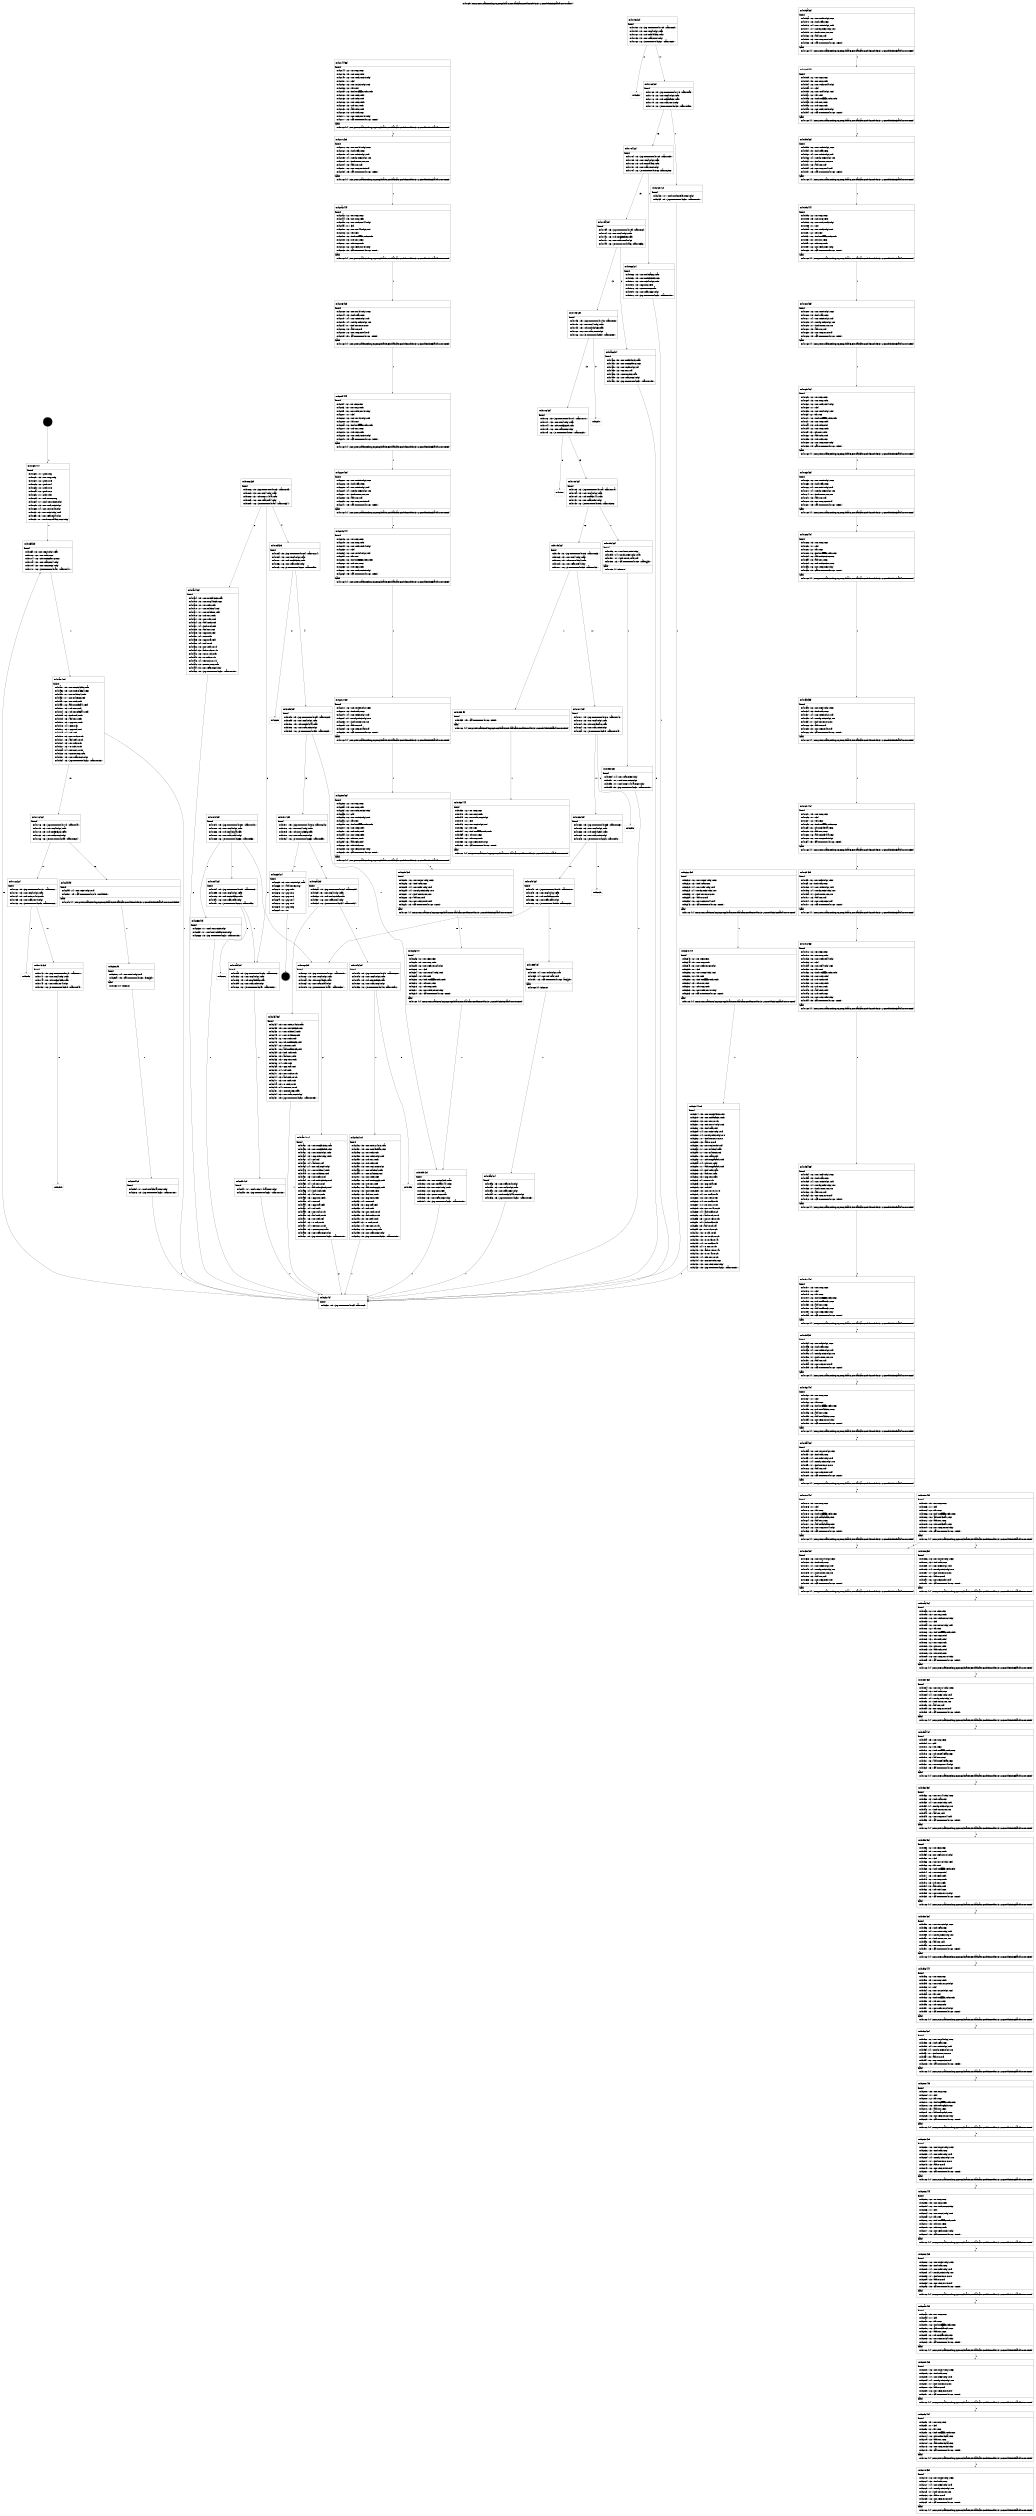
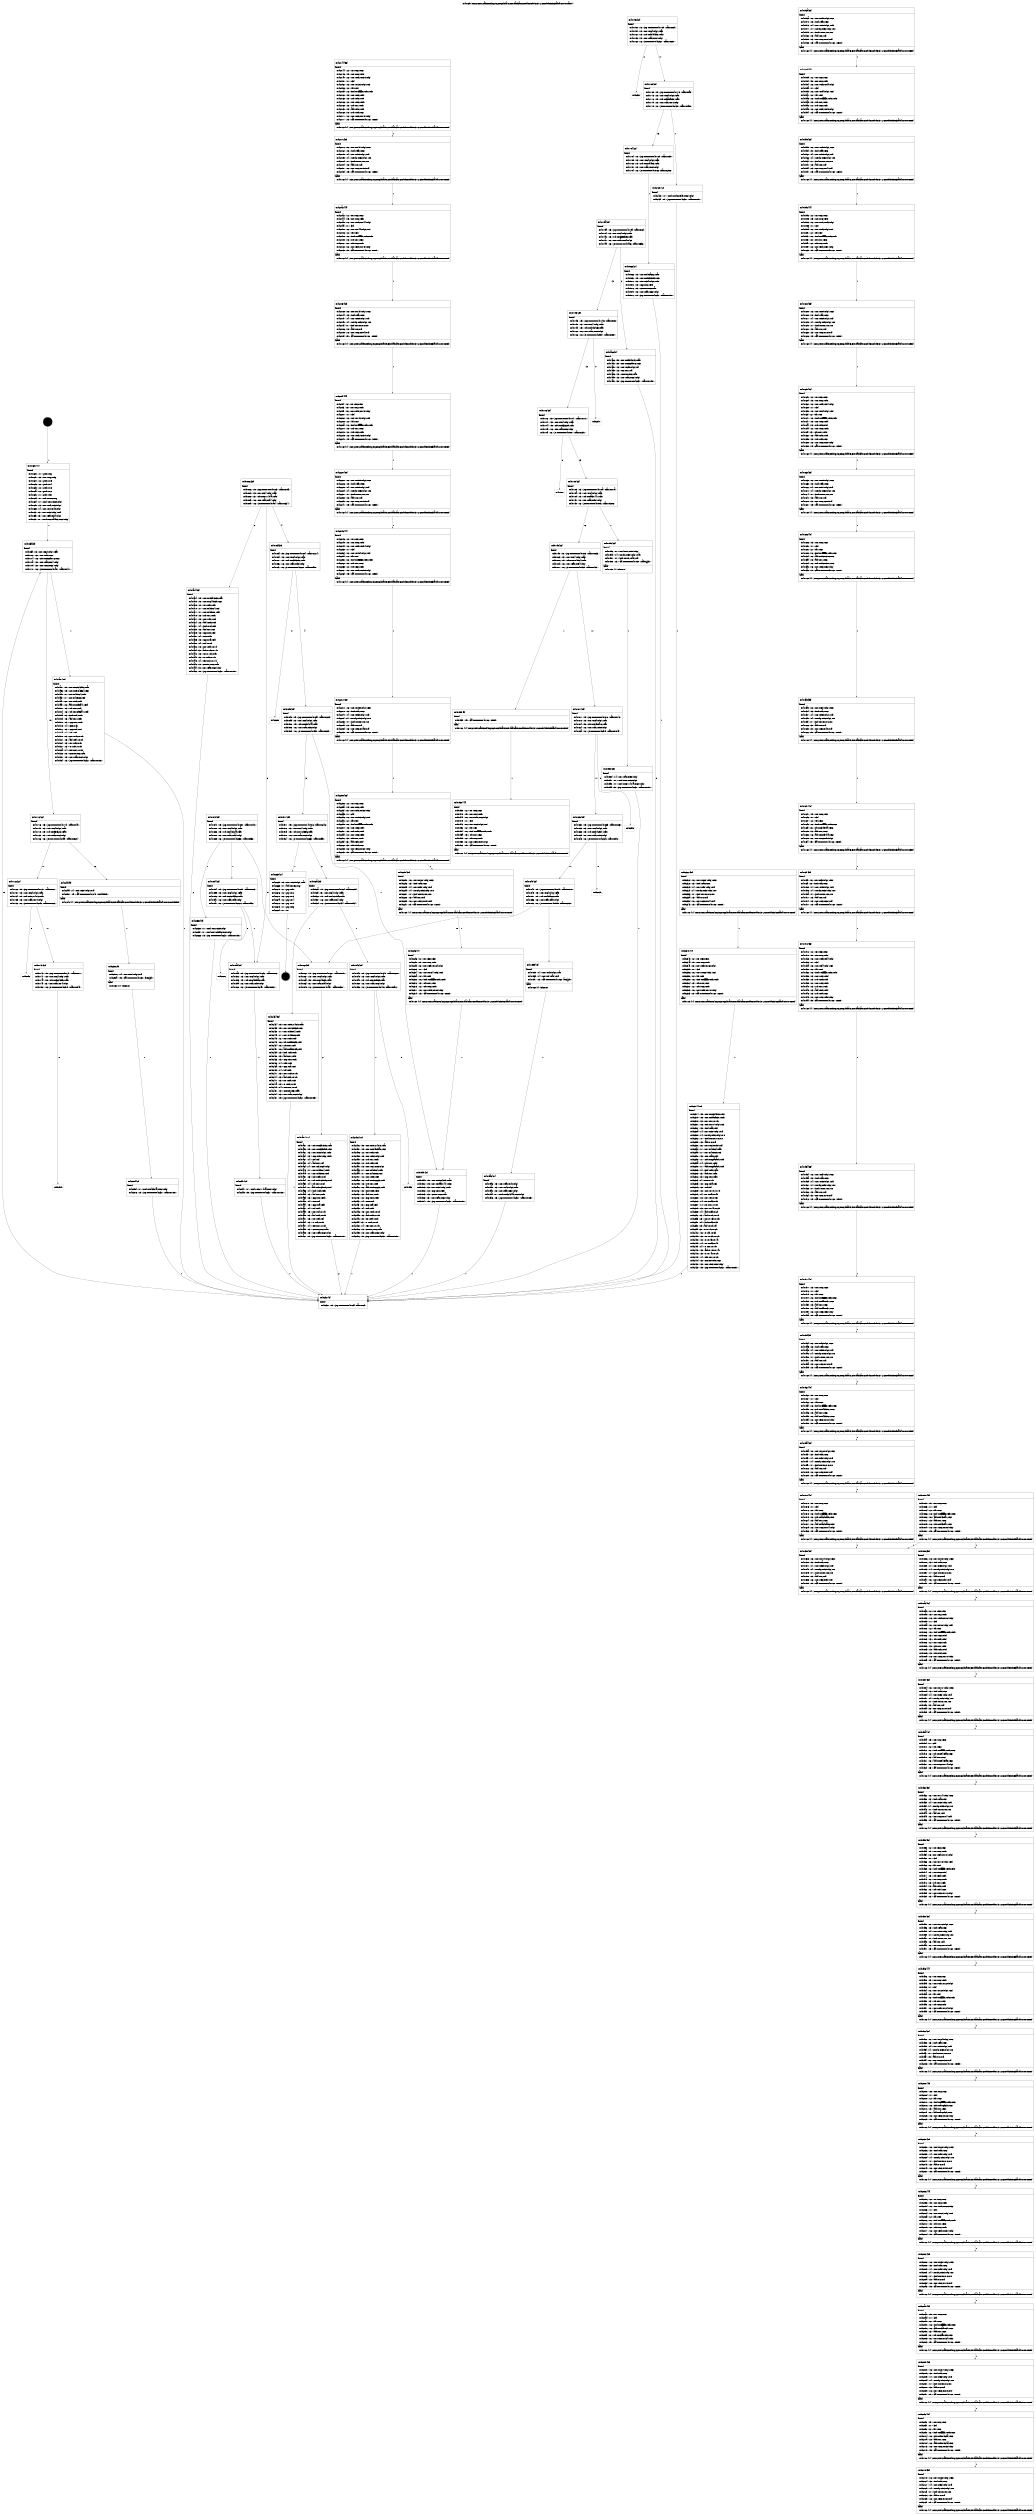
edge "0x401b8d [44]" -> "0x401bb9 [35]": removed, label "1"
edge "0x401784 [22]" -> "0x40179a [25]": removed, label "15"
edge "0x401ae1 [88]" -> "0x401716 [22]": now "0x4016ff [23]" -> "0x401716 [22]"
